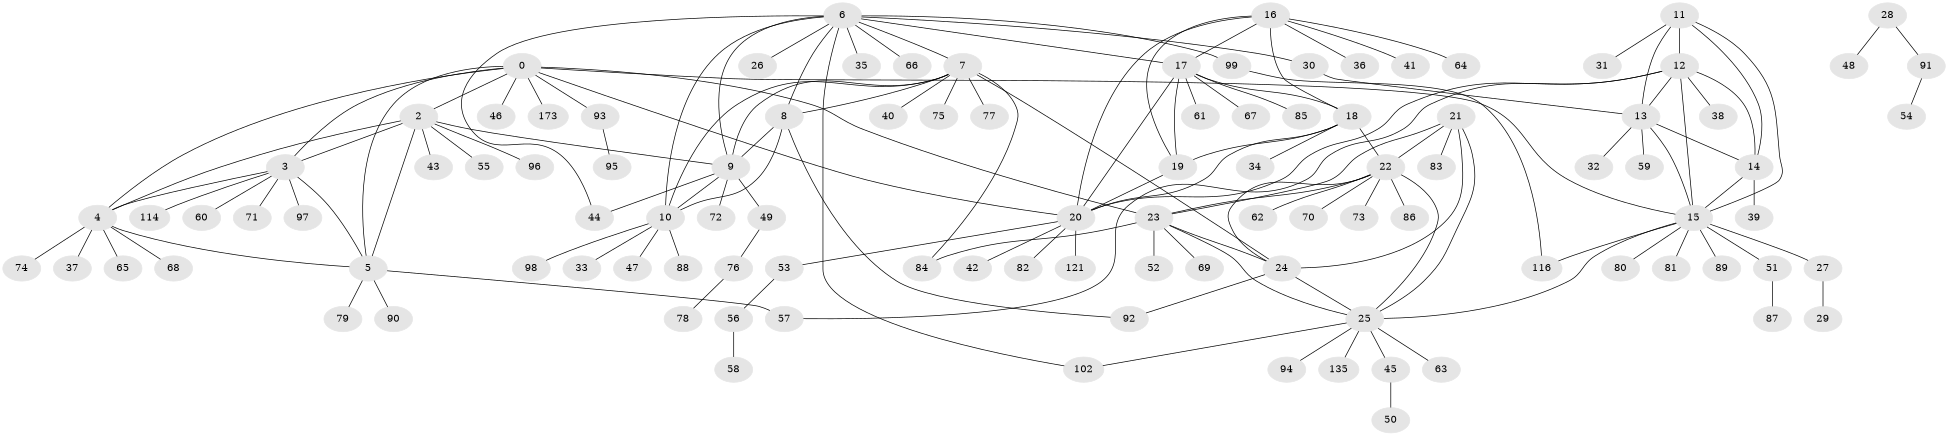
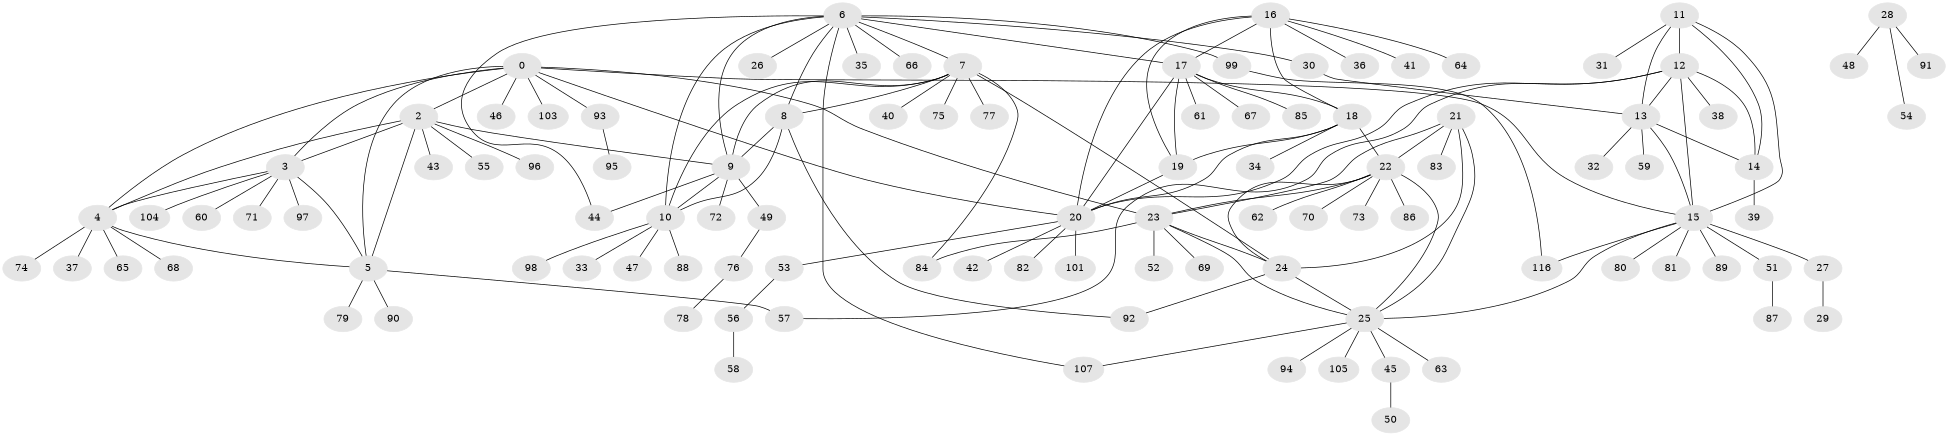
edge "91" -- "54": now "28" -- "54"
node "173": label "173" -> "103"
edge "14" -- "15": removed
node "114": label "114" -> "104"
node "121": label "121" -> "101"
node "102": label "102" -> "107"
node "135": label "135" -> "105"
